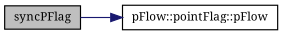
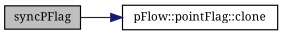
node "pFlow::pointFlag::pFlow": label "pFlow::pointFlag::pFlow" -> "pFlow::pointFlag::clone"
